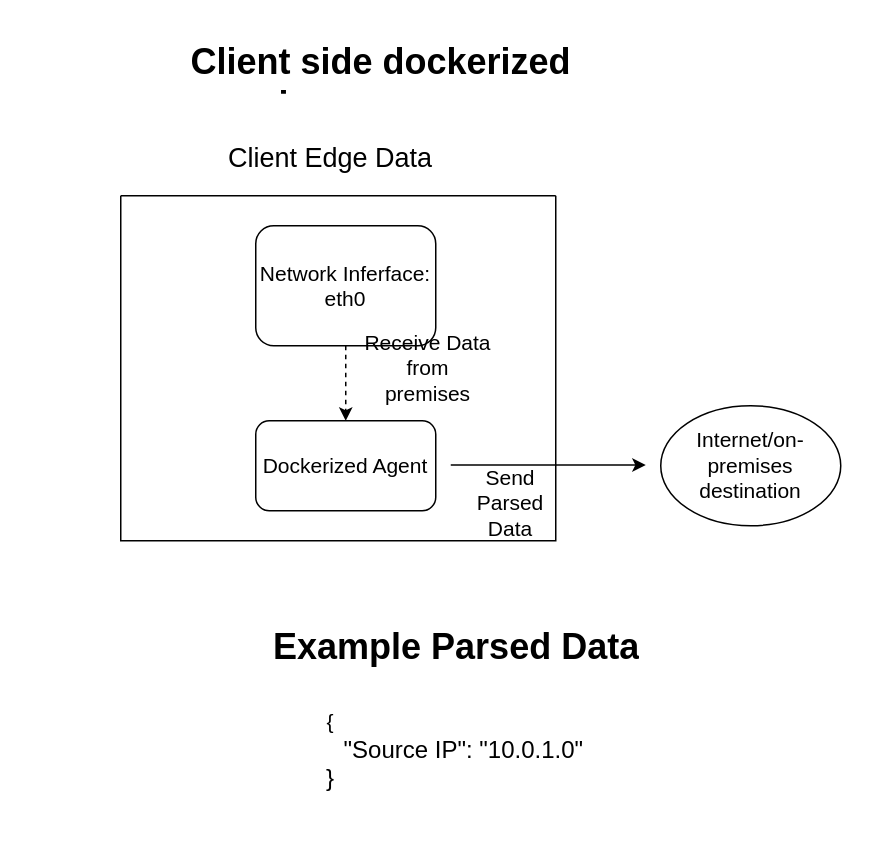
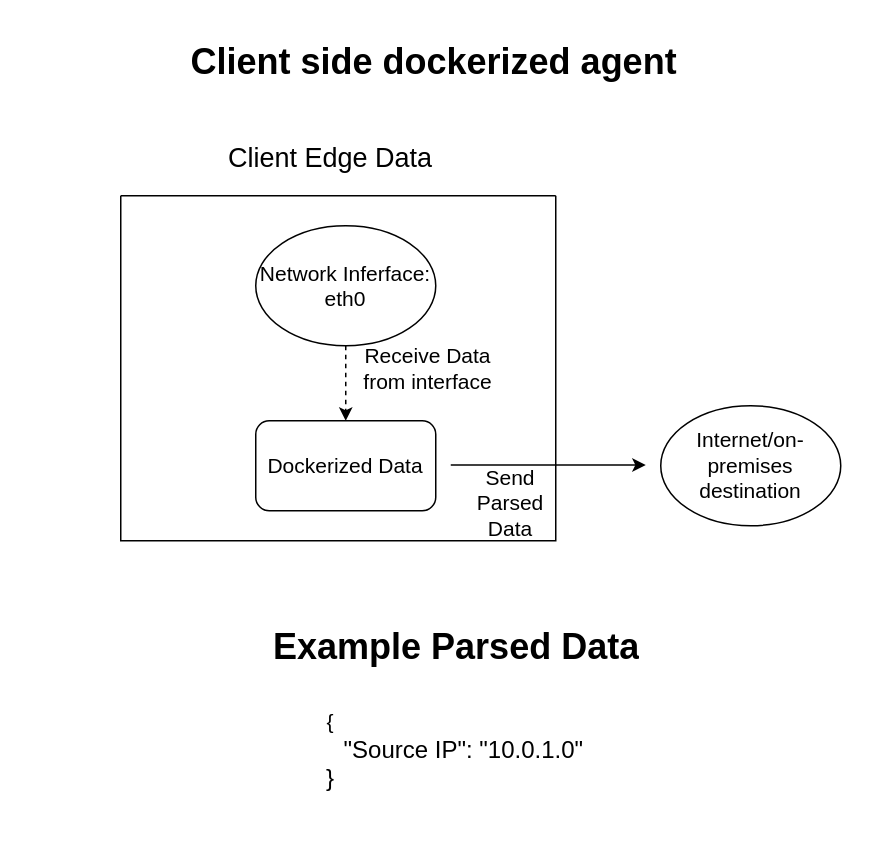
node "Client side dockerized premises": label "Client side dockerized premises" -> "Client side dockerized agent"
node "Network Inferface: eth0": shape rounded rectangle -> ellipse
node "Receive Data from premises": label "Receive Data from premises" -> "Receive Data from interface"
node "Dockerized Agent": label "Dockerized Agent" -> "Dockerized Data"
